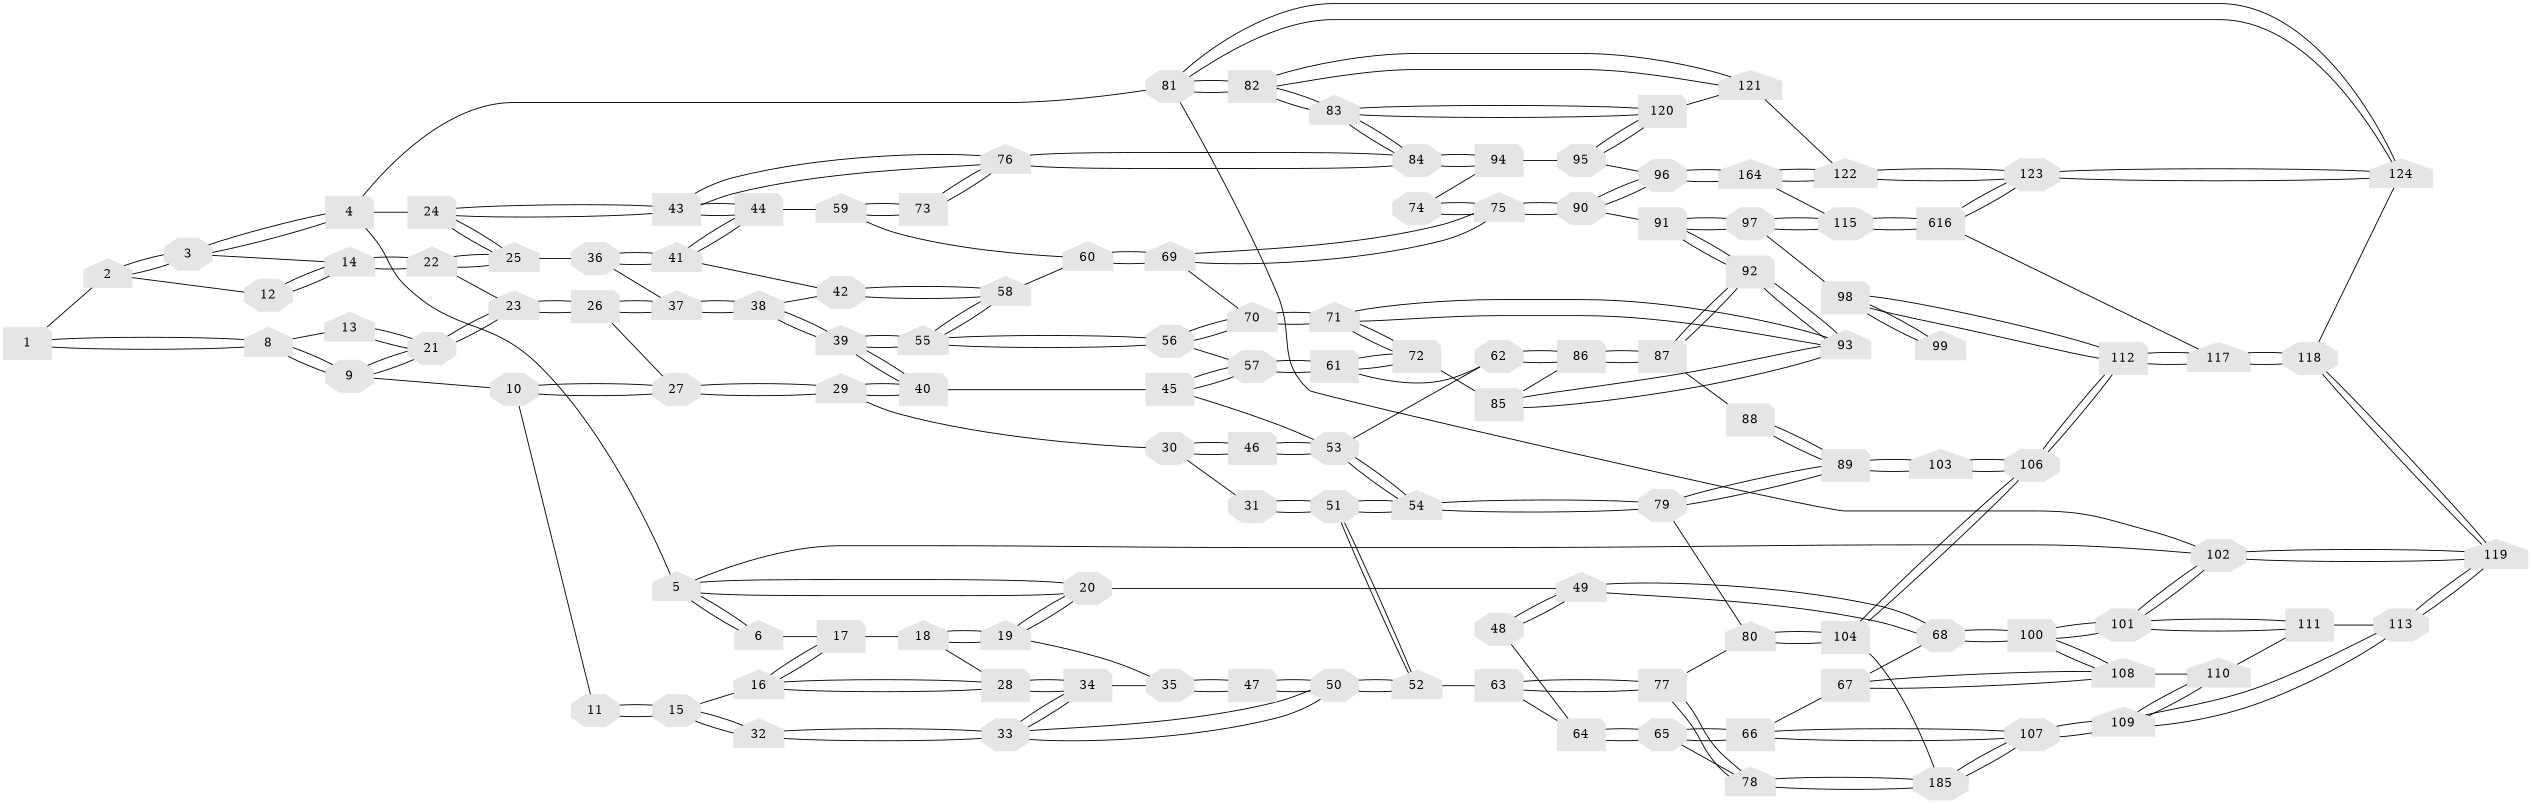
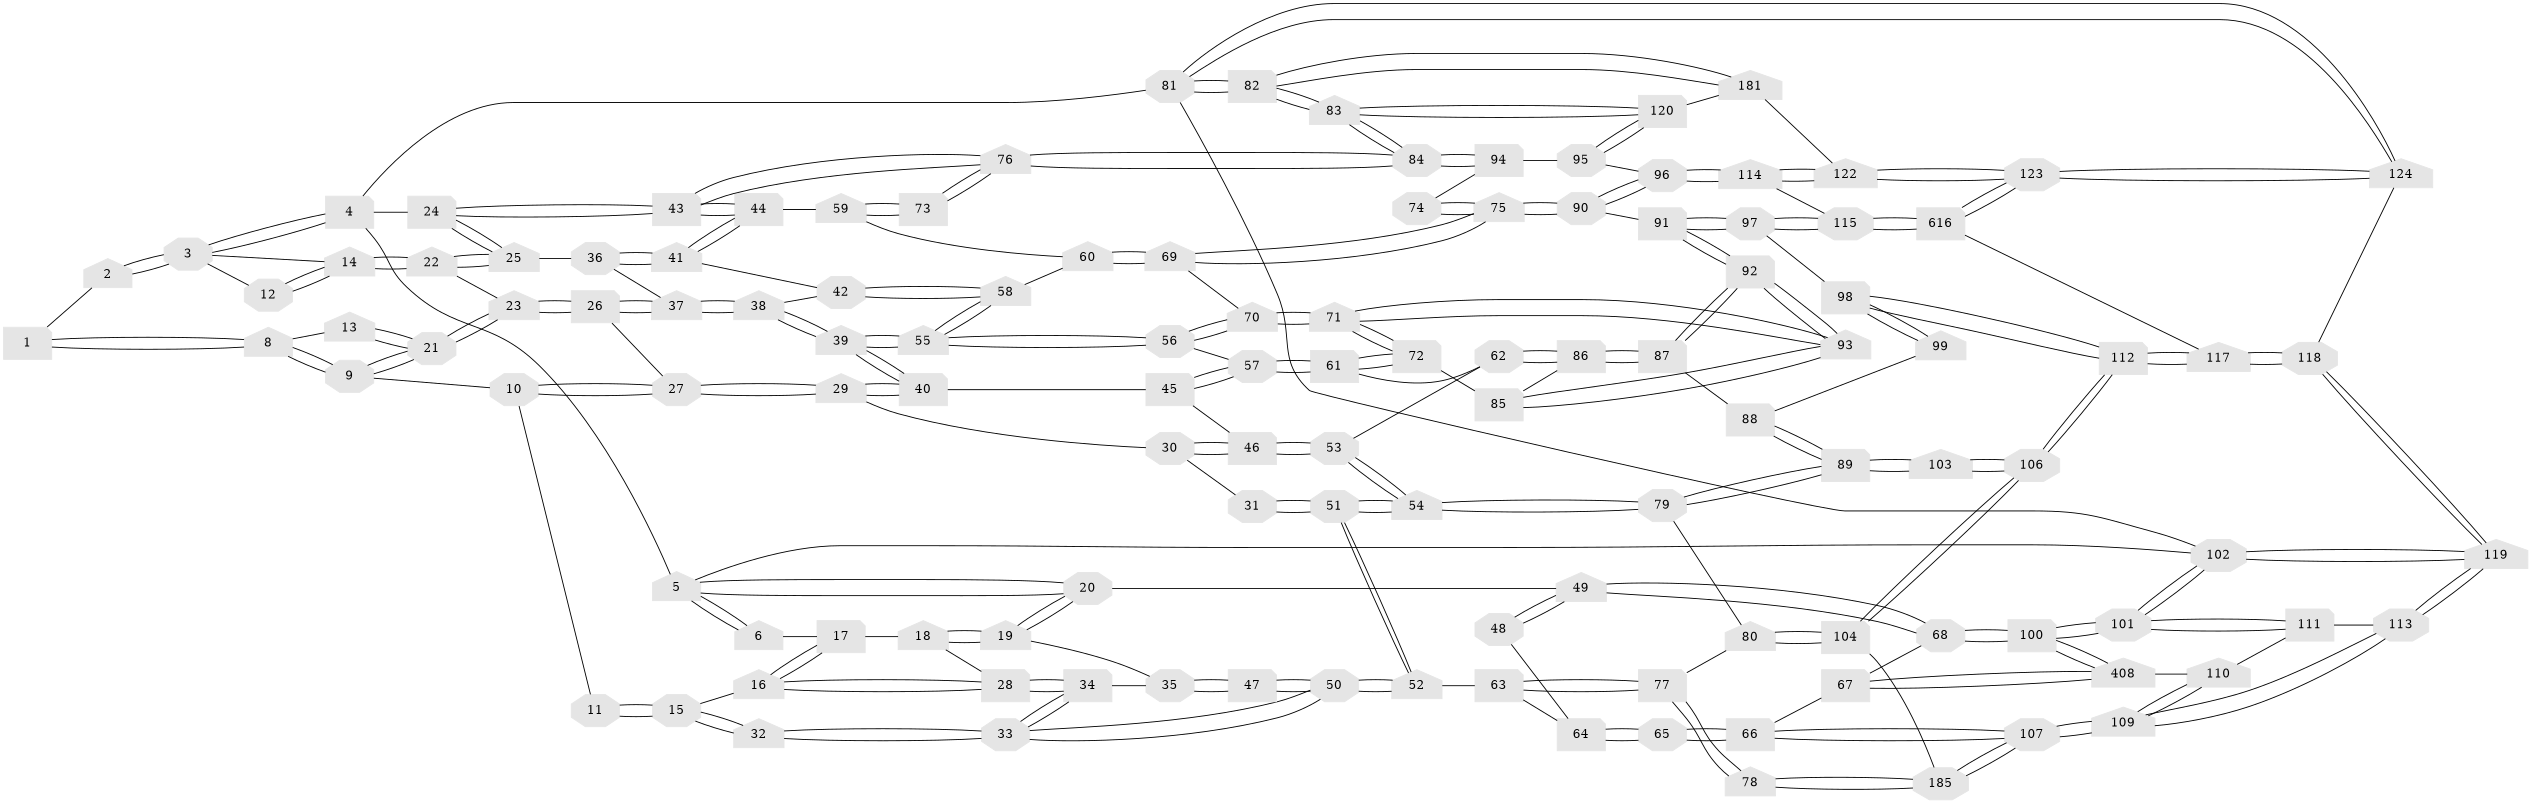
node "121": label "121" -> "181"
node "164": label "164" -> "114"
edge "2" -- "12": now "3" -- "12"
edge "99" -- "88": added
edge "45" -- "53": now "45" -- "46"
node "108": label "108" -> "408"
edge "65" -- "78": removed
